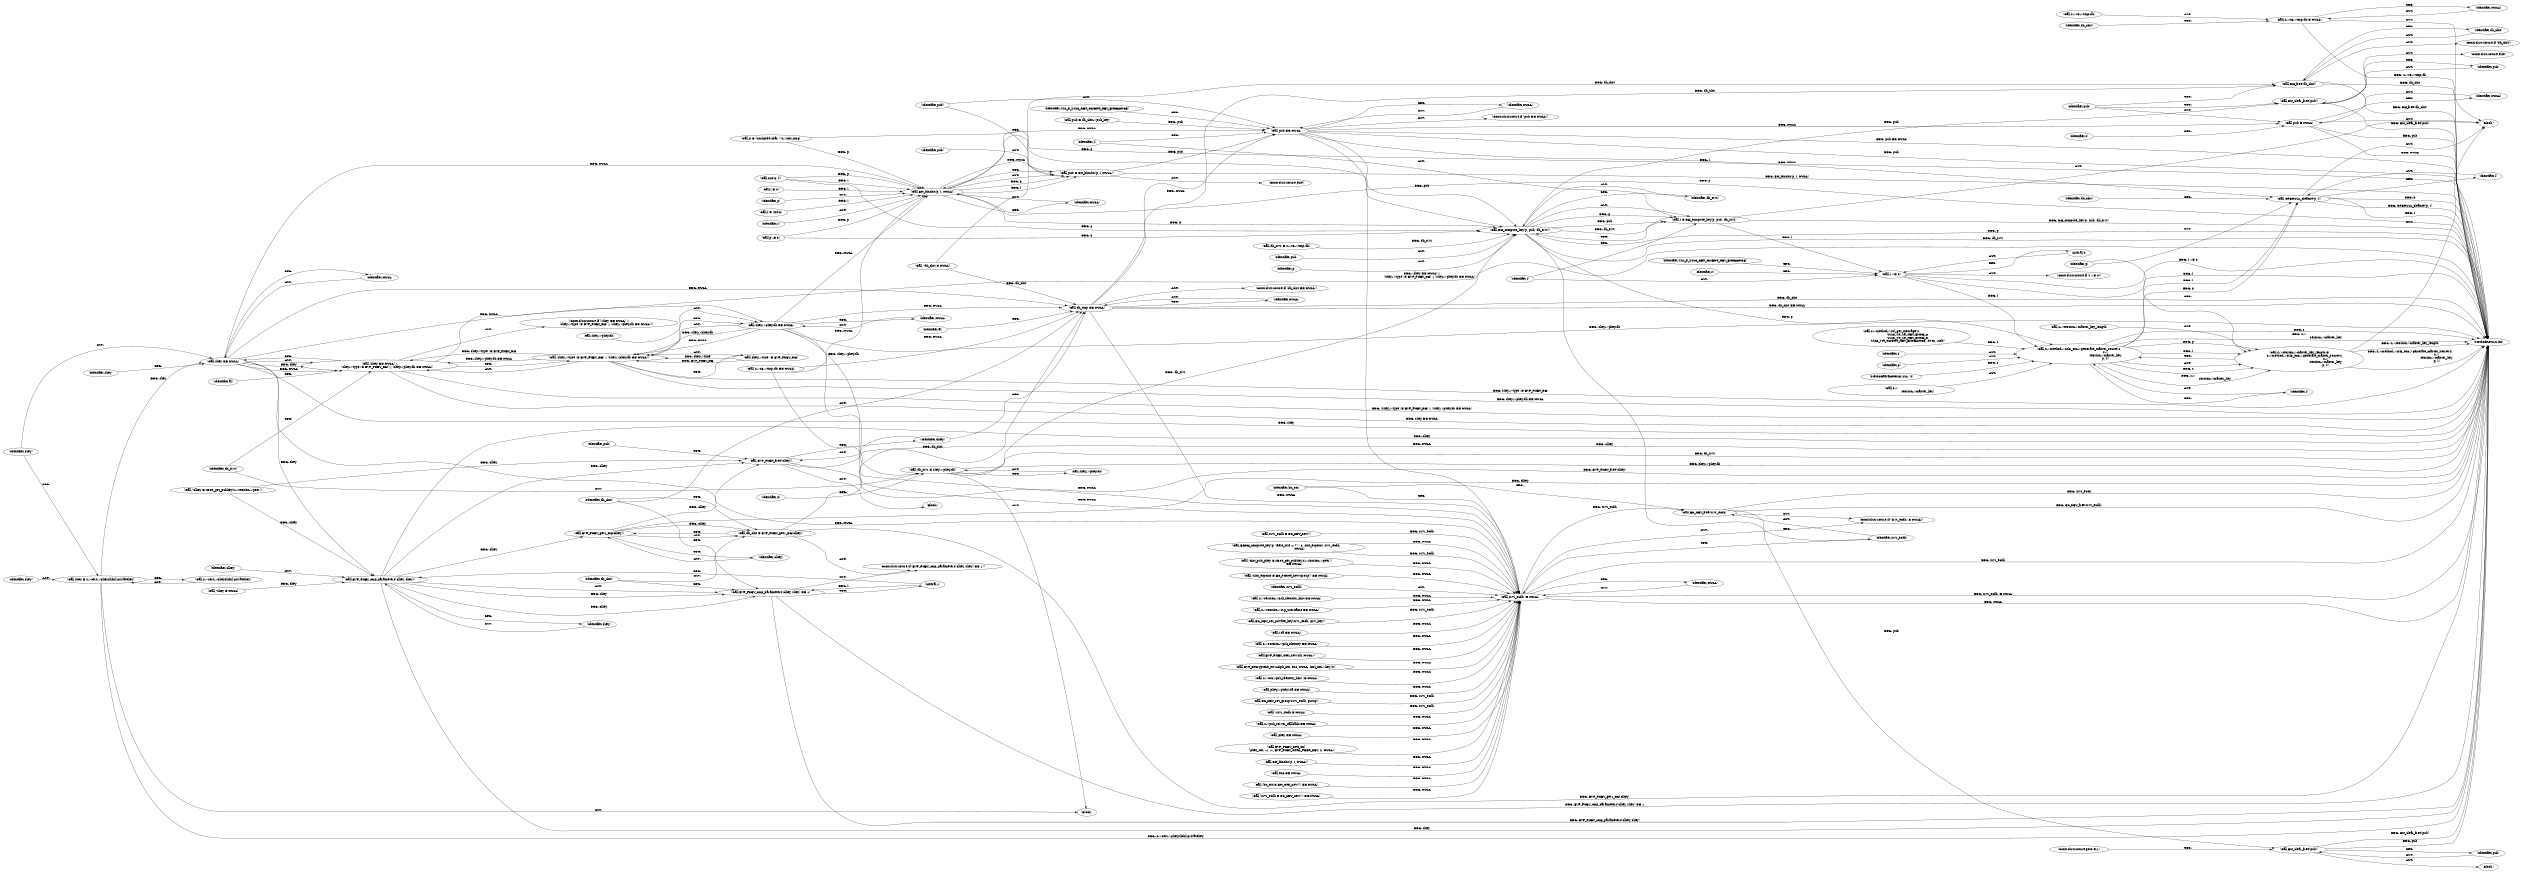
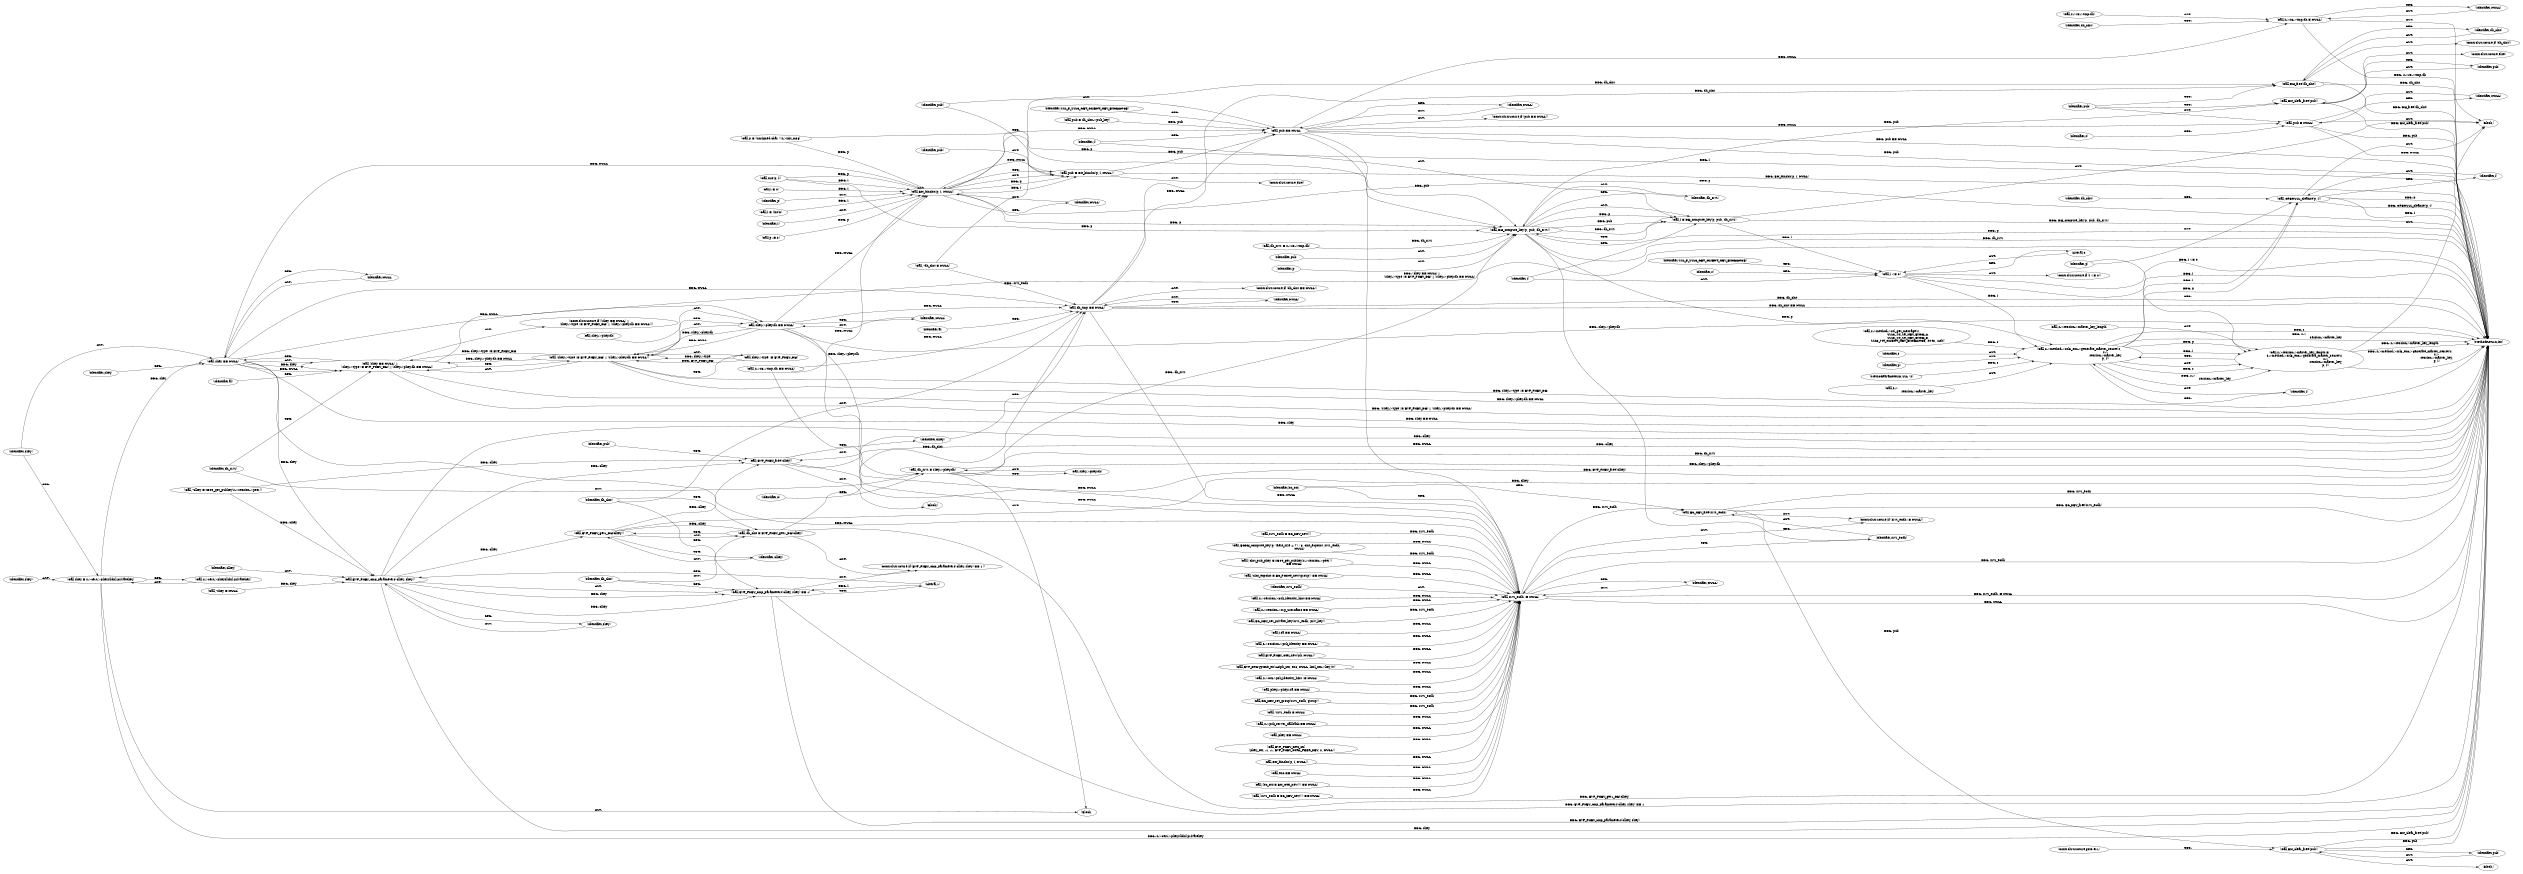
edge "(Call,pub == NULL)" -> "(Call,OPENSSL_cleanse(p, i))": now "(Call,pub == NULL)" -> "(Call,s->s3->tmp.dh = NULL)"
edge "(Call,p -= 2)" -> "(Call,DH_compute_key(p, pub, dh_srvr))": removed, label "DDG: p"
edge "(Call,*dh_clnt = NULL)" -> "(Call,dh_tmp == NULL)": label "DDG: dh_clnt" -> "DDG: srvr_ecdh"
